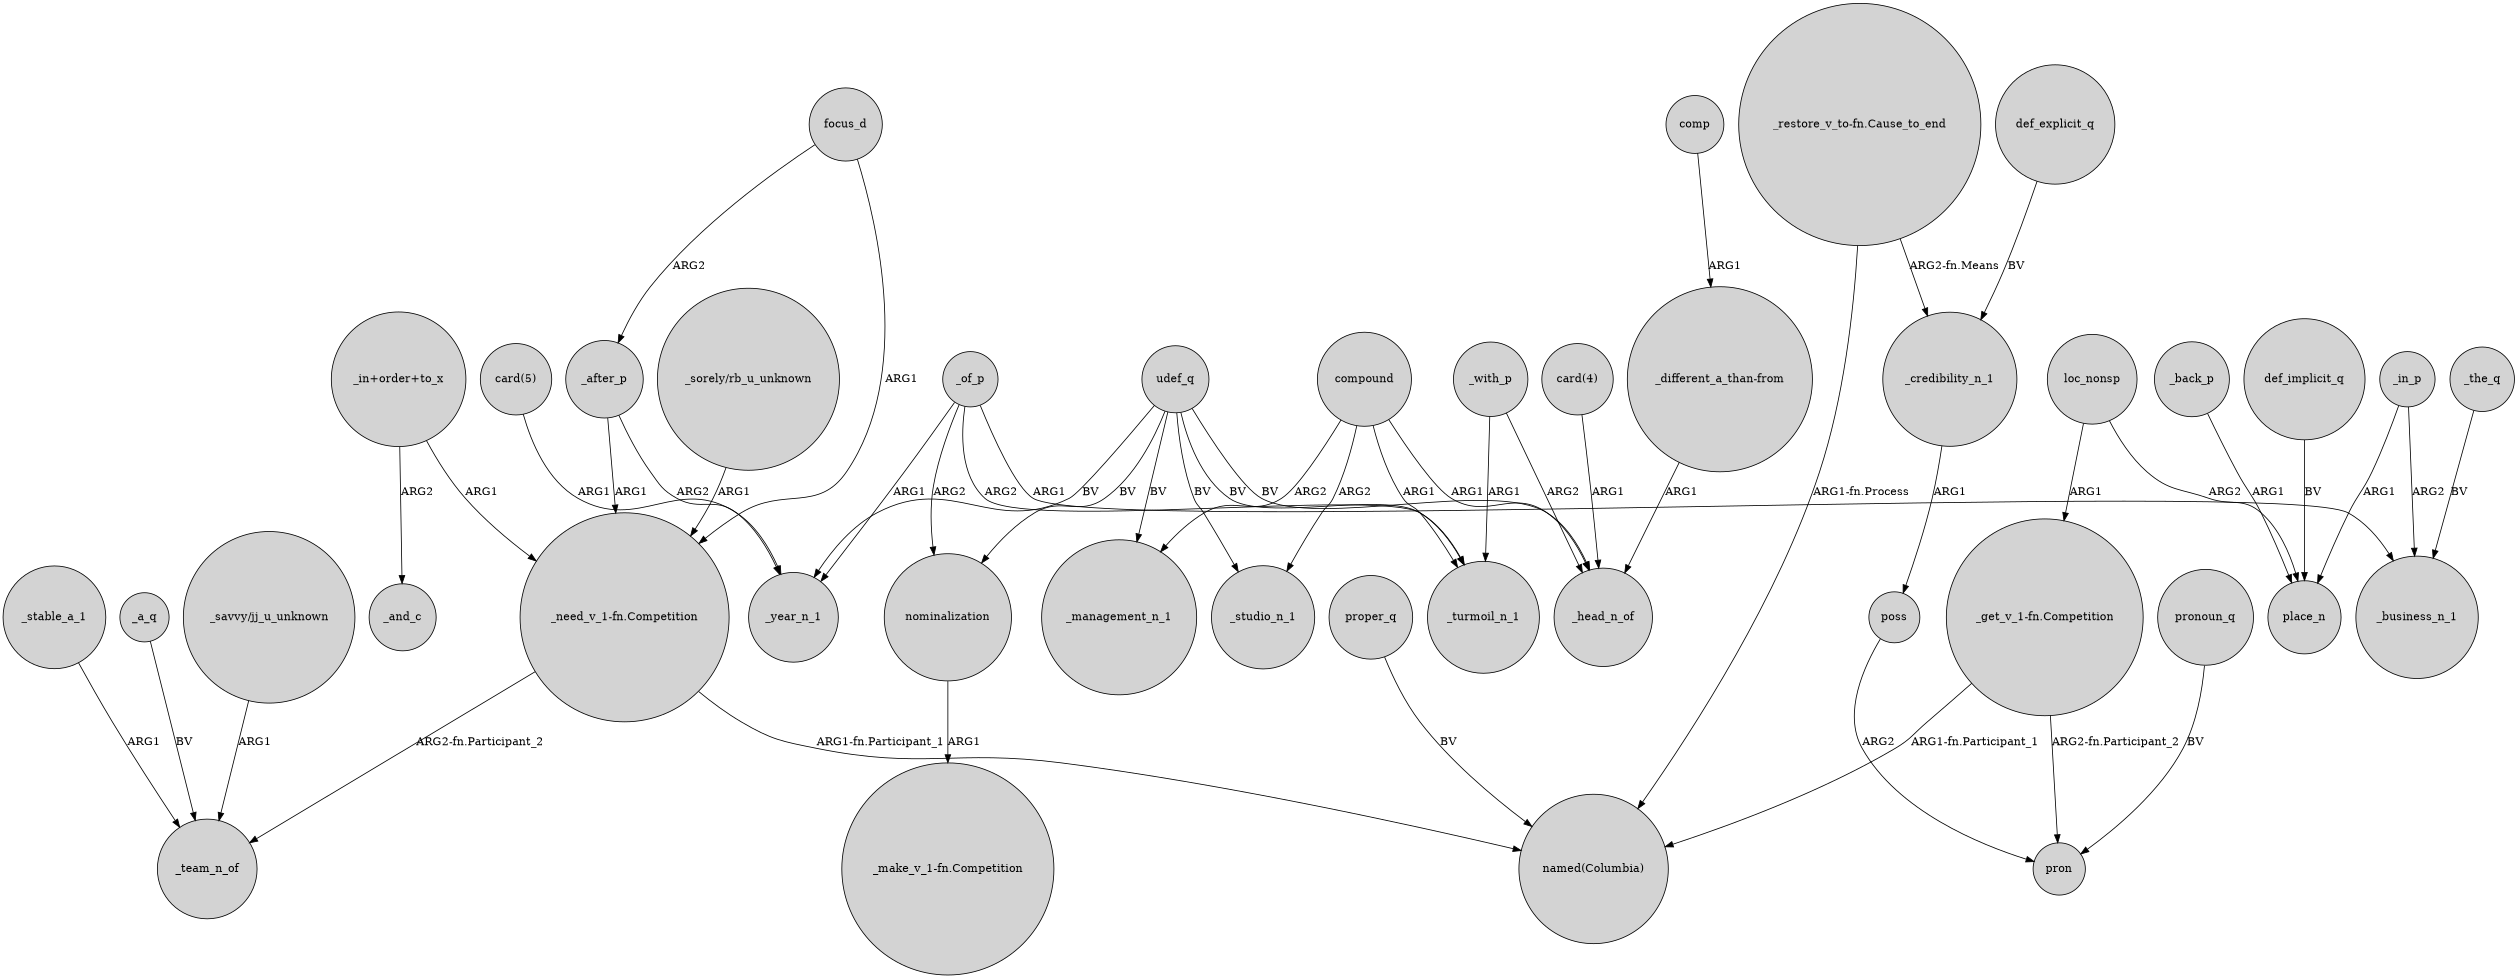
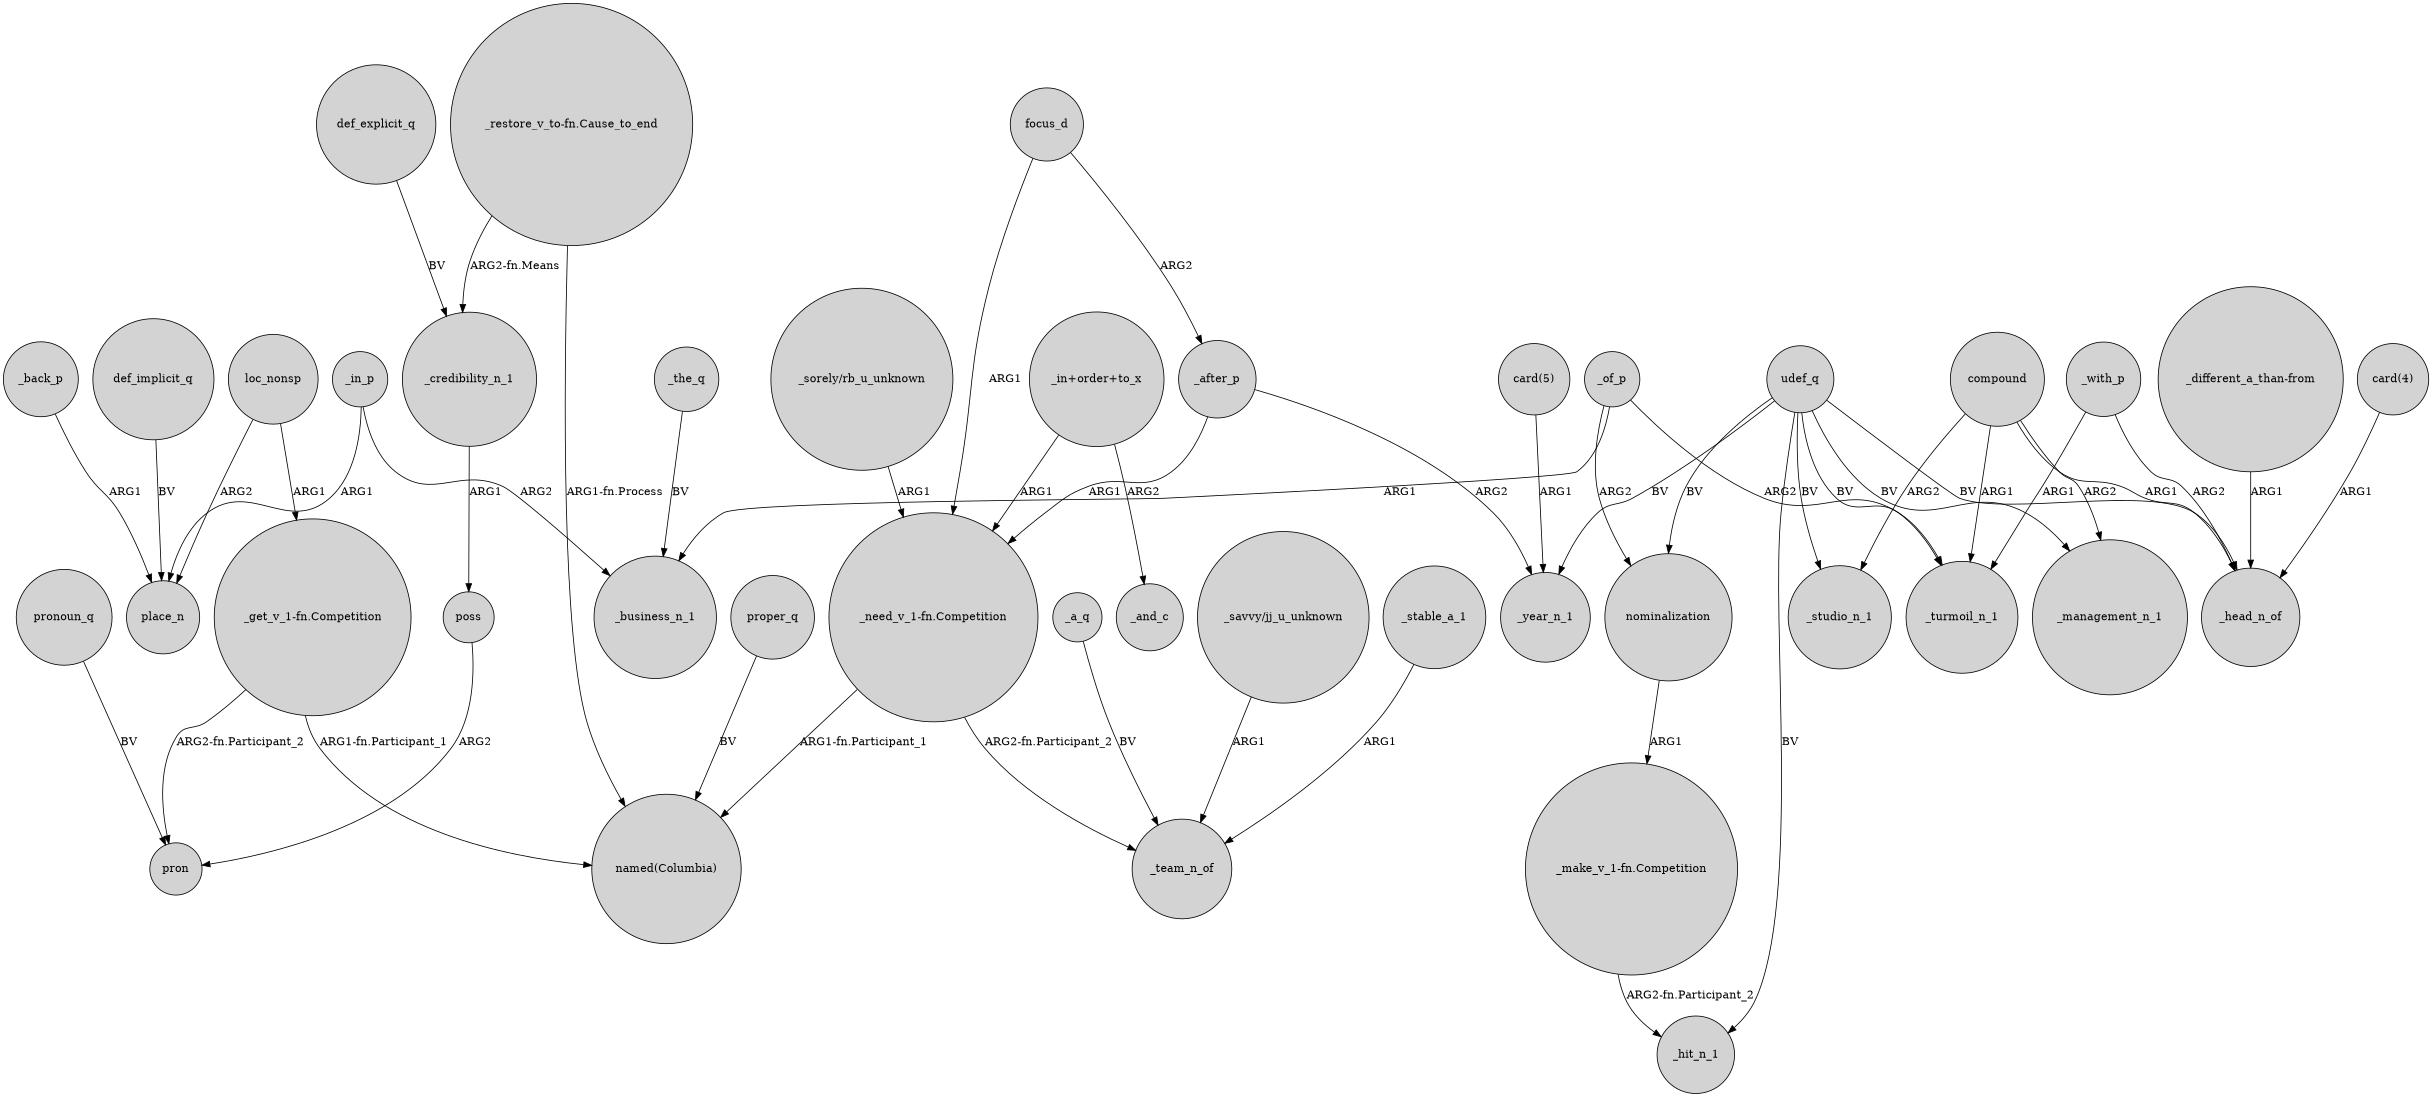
node "comp": removed
edge "_of_p" -> "_year_n_1": removed, label "ARG1"
node "_hit_n_1": added
